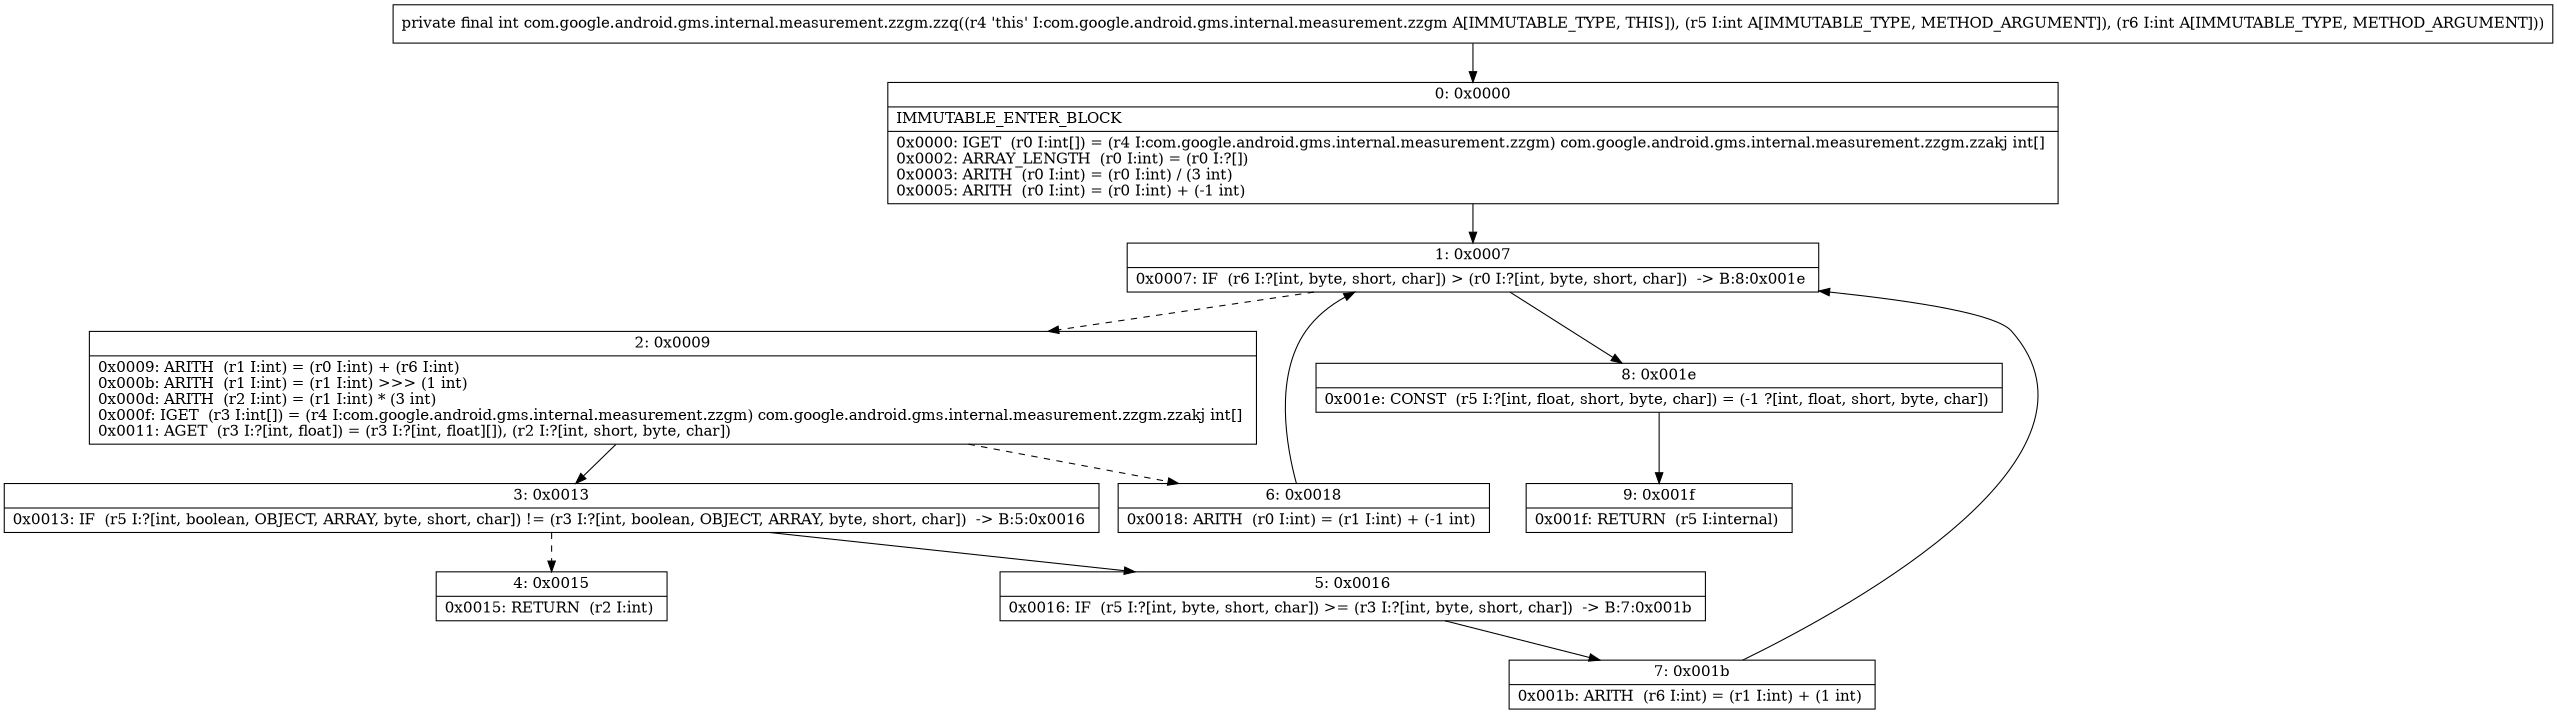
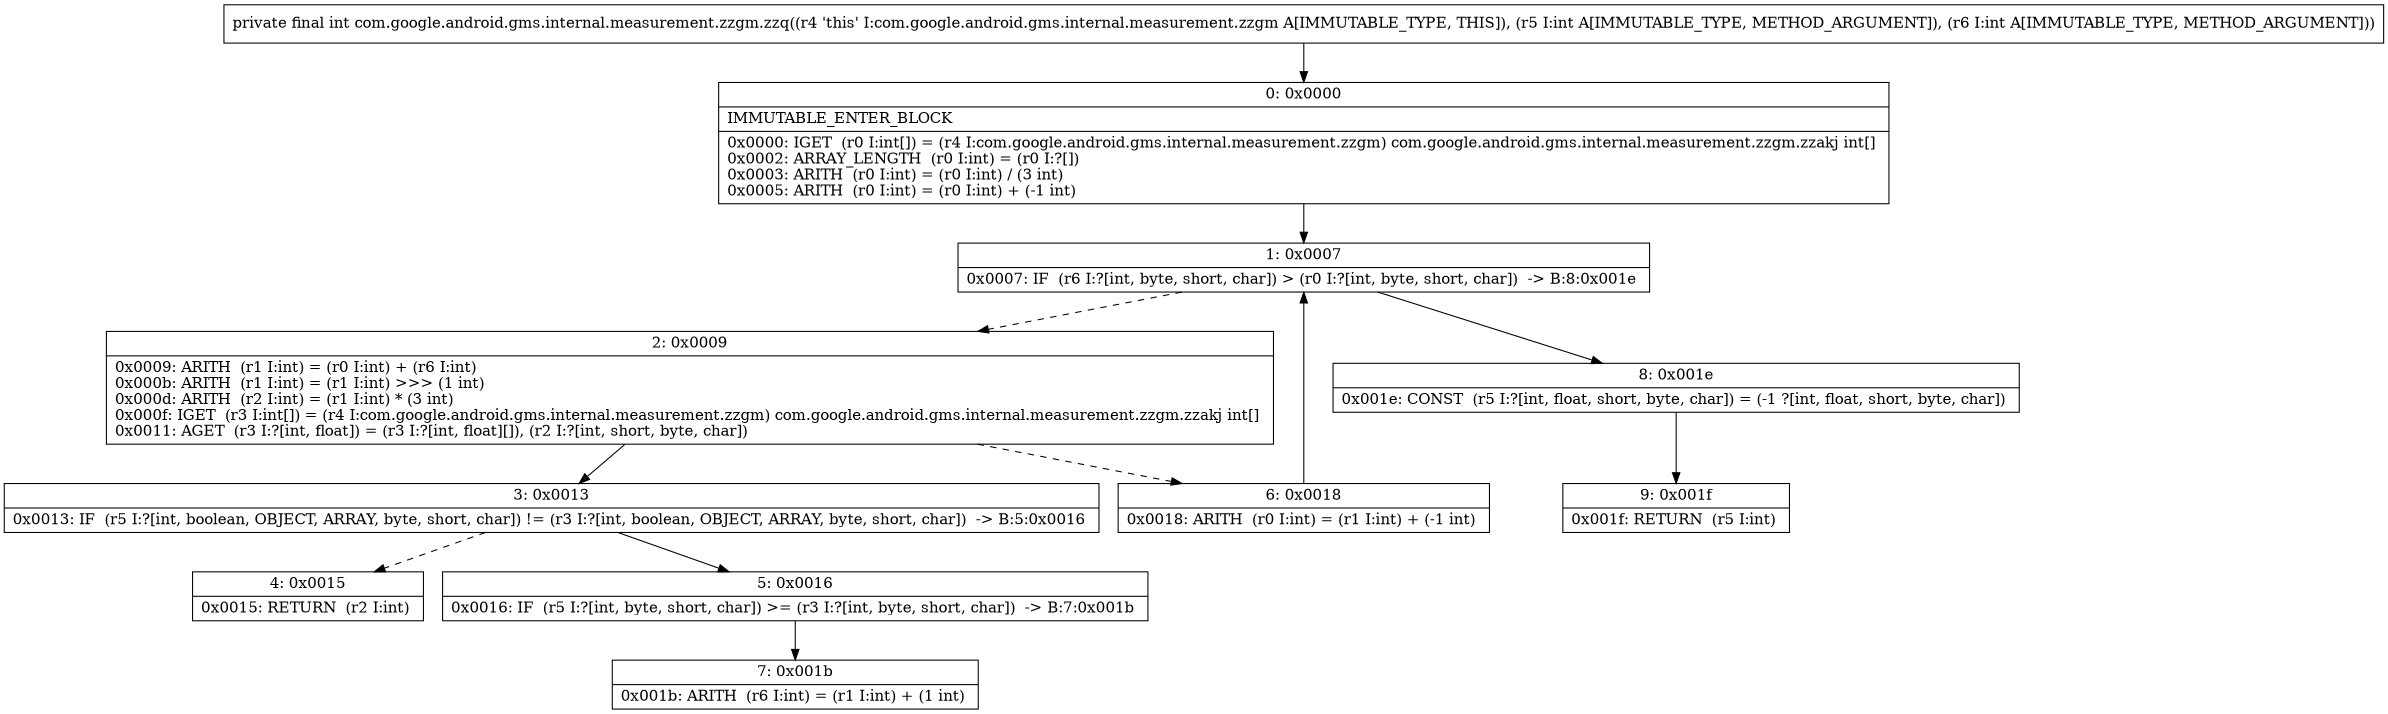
edge "7: 0x001b" -> "1: 0x0007": removed
node "9: 0x001f": text "0x001f: RETURN  (r5 I:internal)" -> "0x001f: RETURN  (r5 I:int)"
